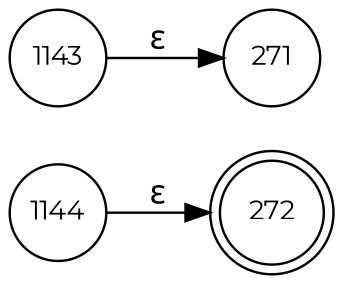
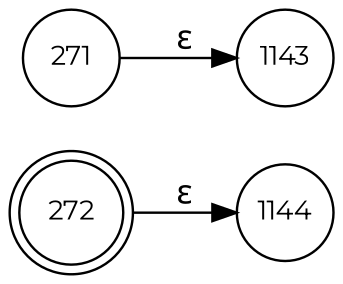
edge "1143" -> "271": reversed
edge "1144" -> "272": reversed
